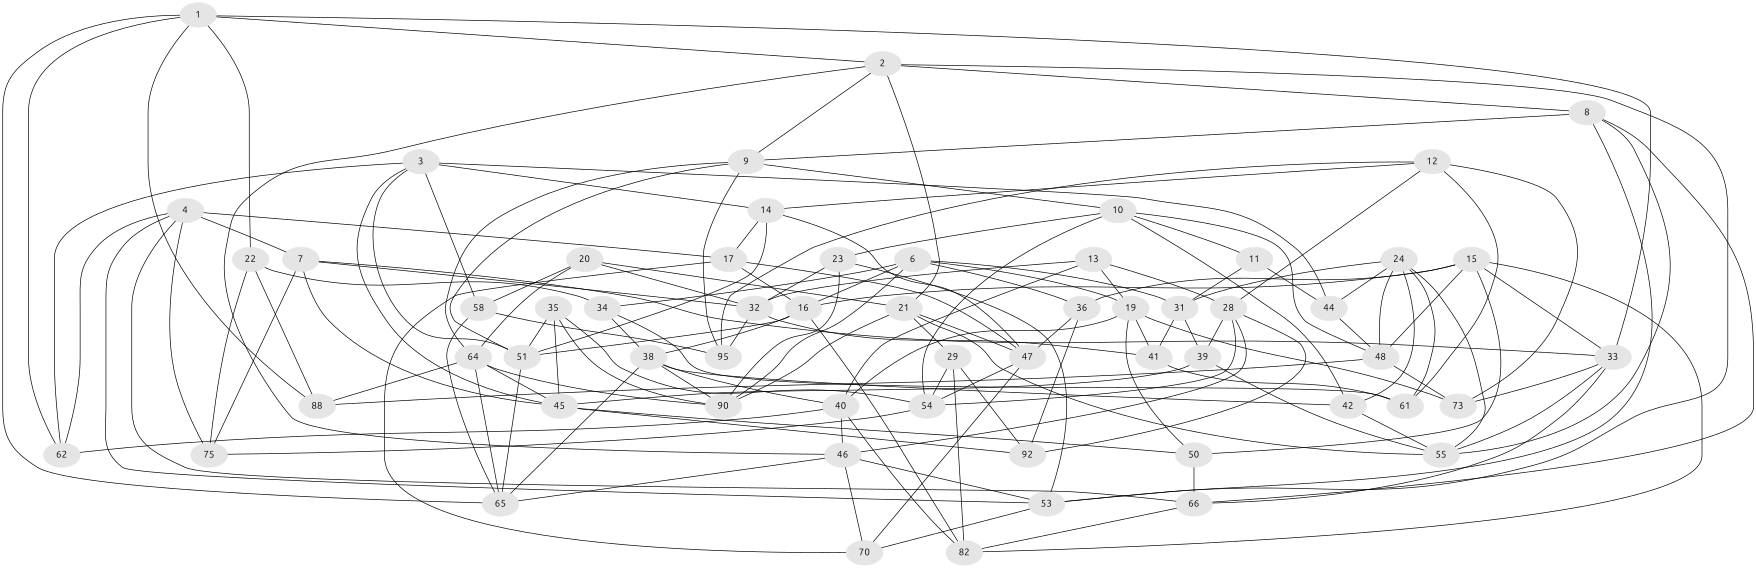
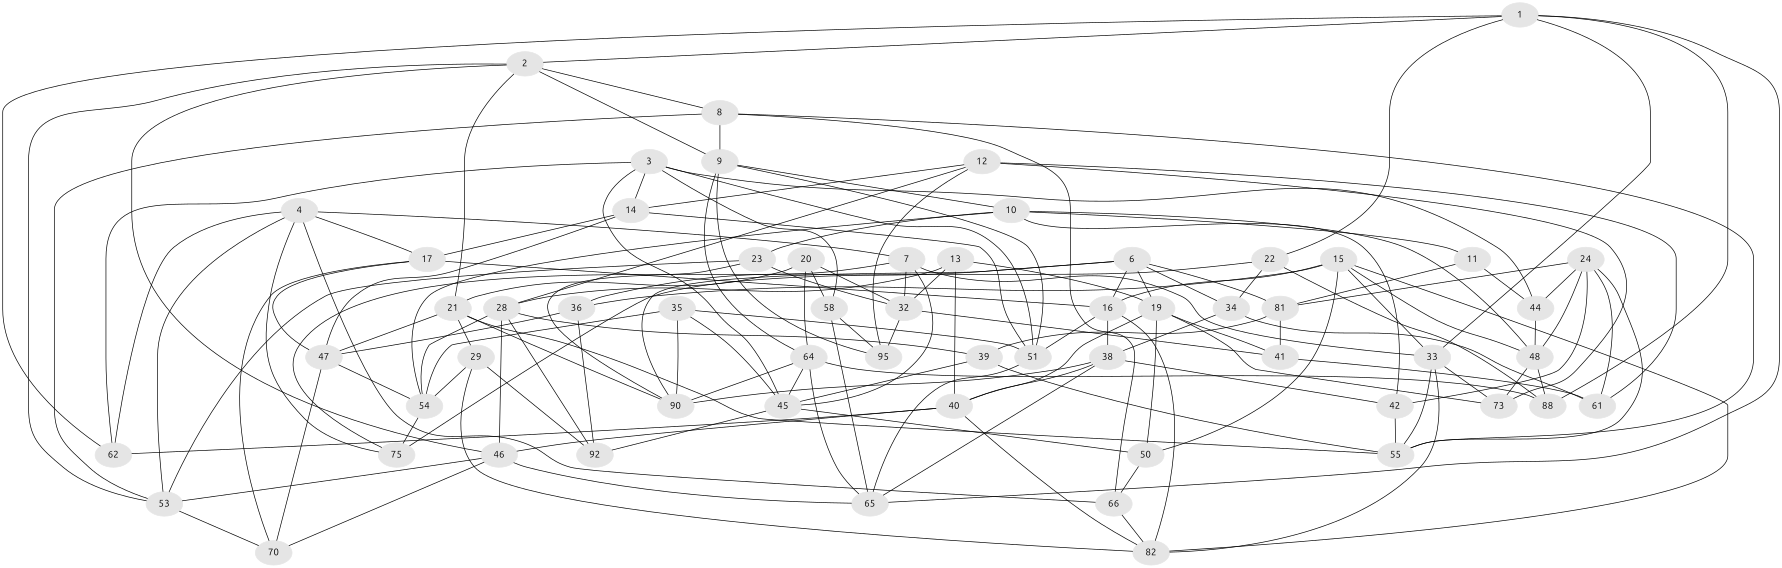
node "31": label "31" -> "81"
edge "33" -- "66": now "33" -- "82"
